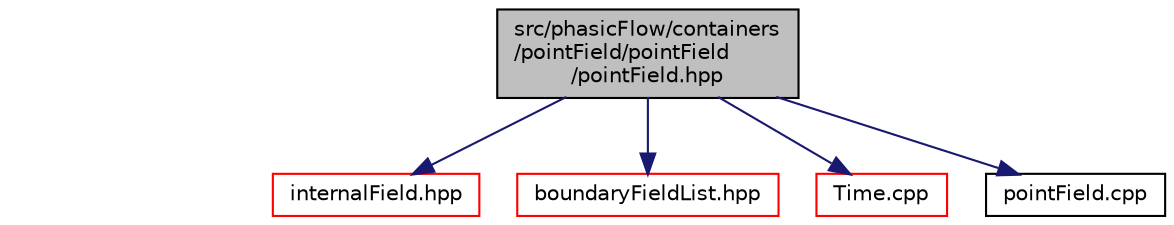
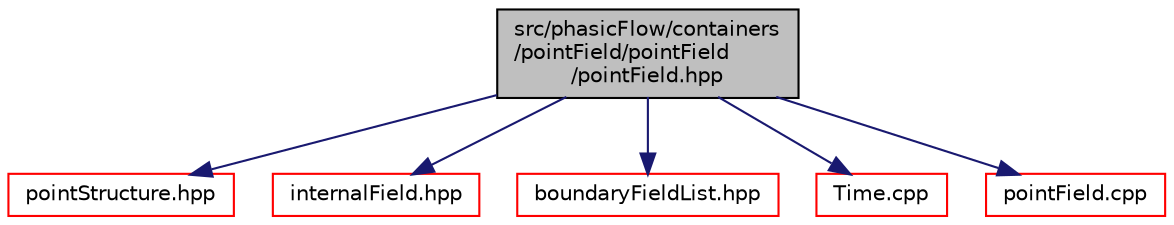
node "pointStructure.hpp": added
node "pointField.cpp": color black -> red
